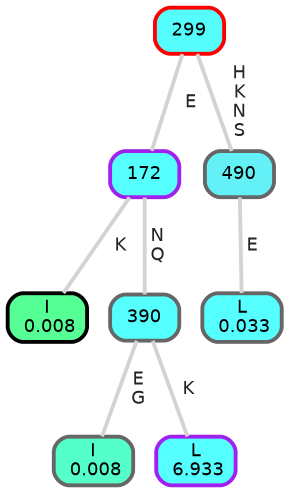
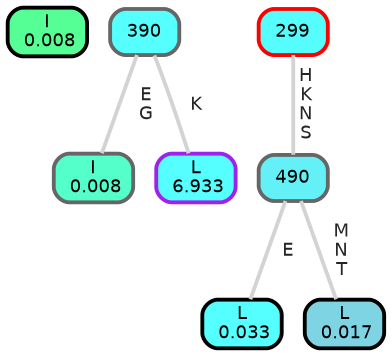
node "172": removed
node "L 0.033": color gray40 -> black
node "L 0.017": added
